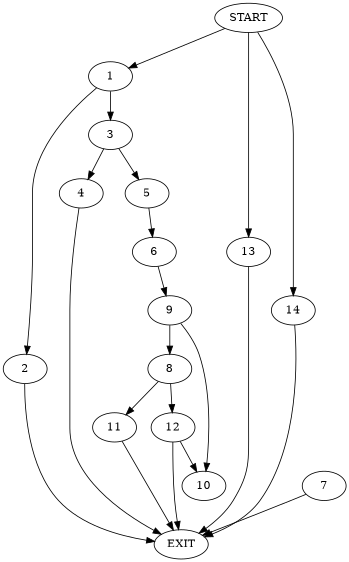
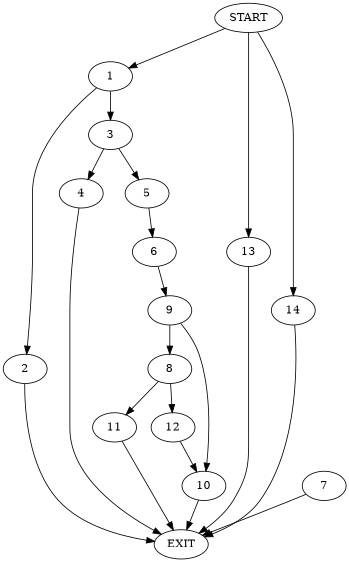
edge "12" -> "EXIT": now "10" -> "EXIT"
